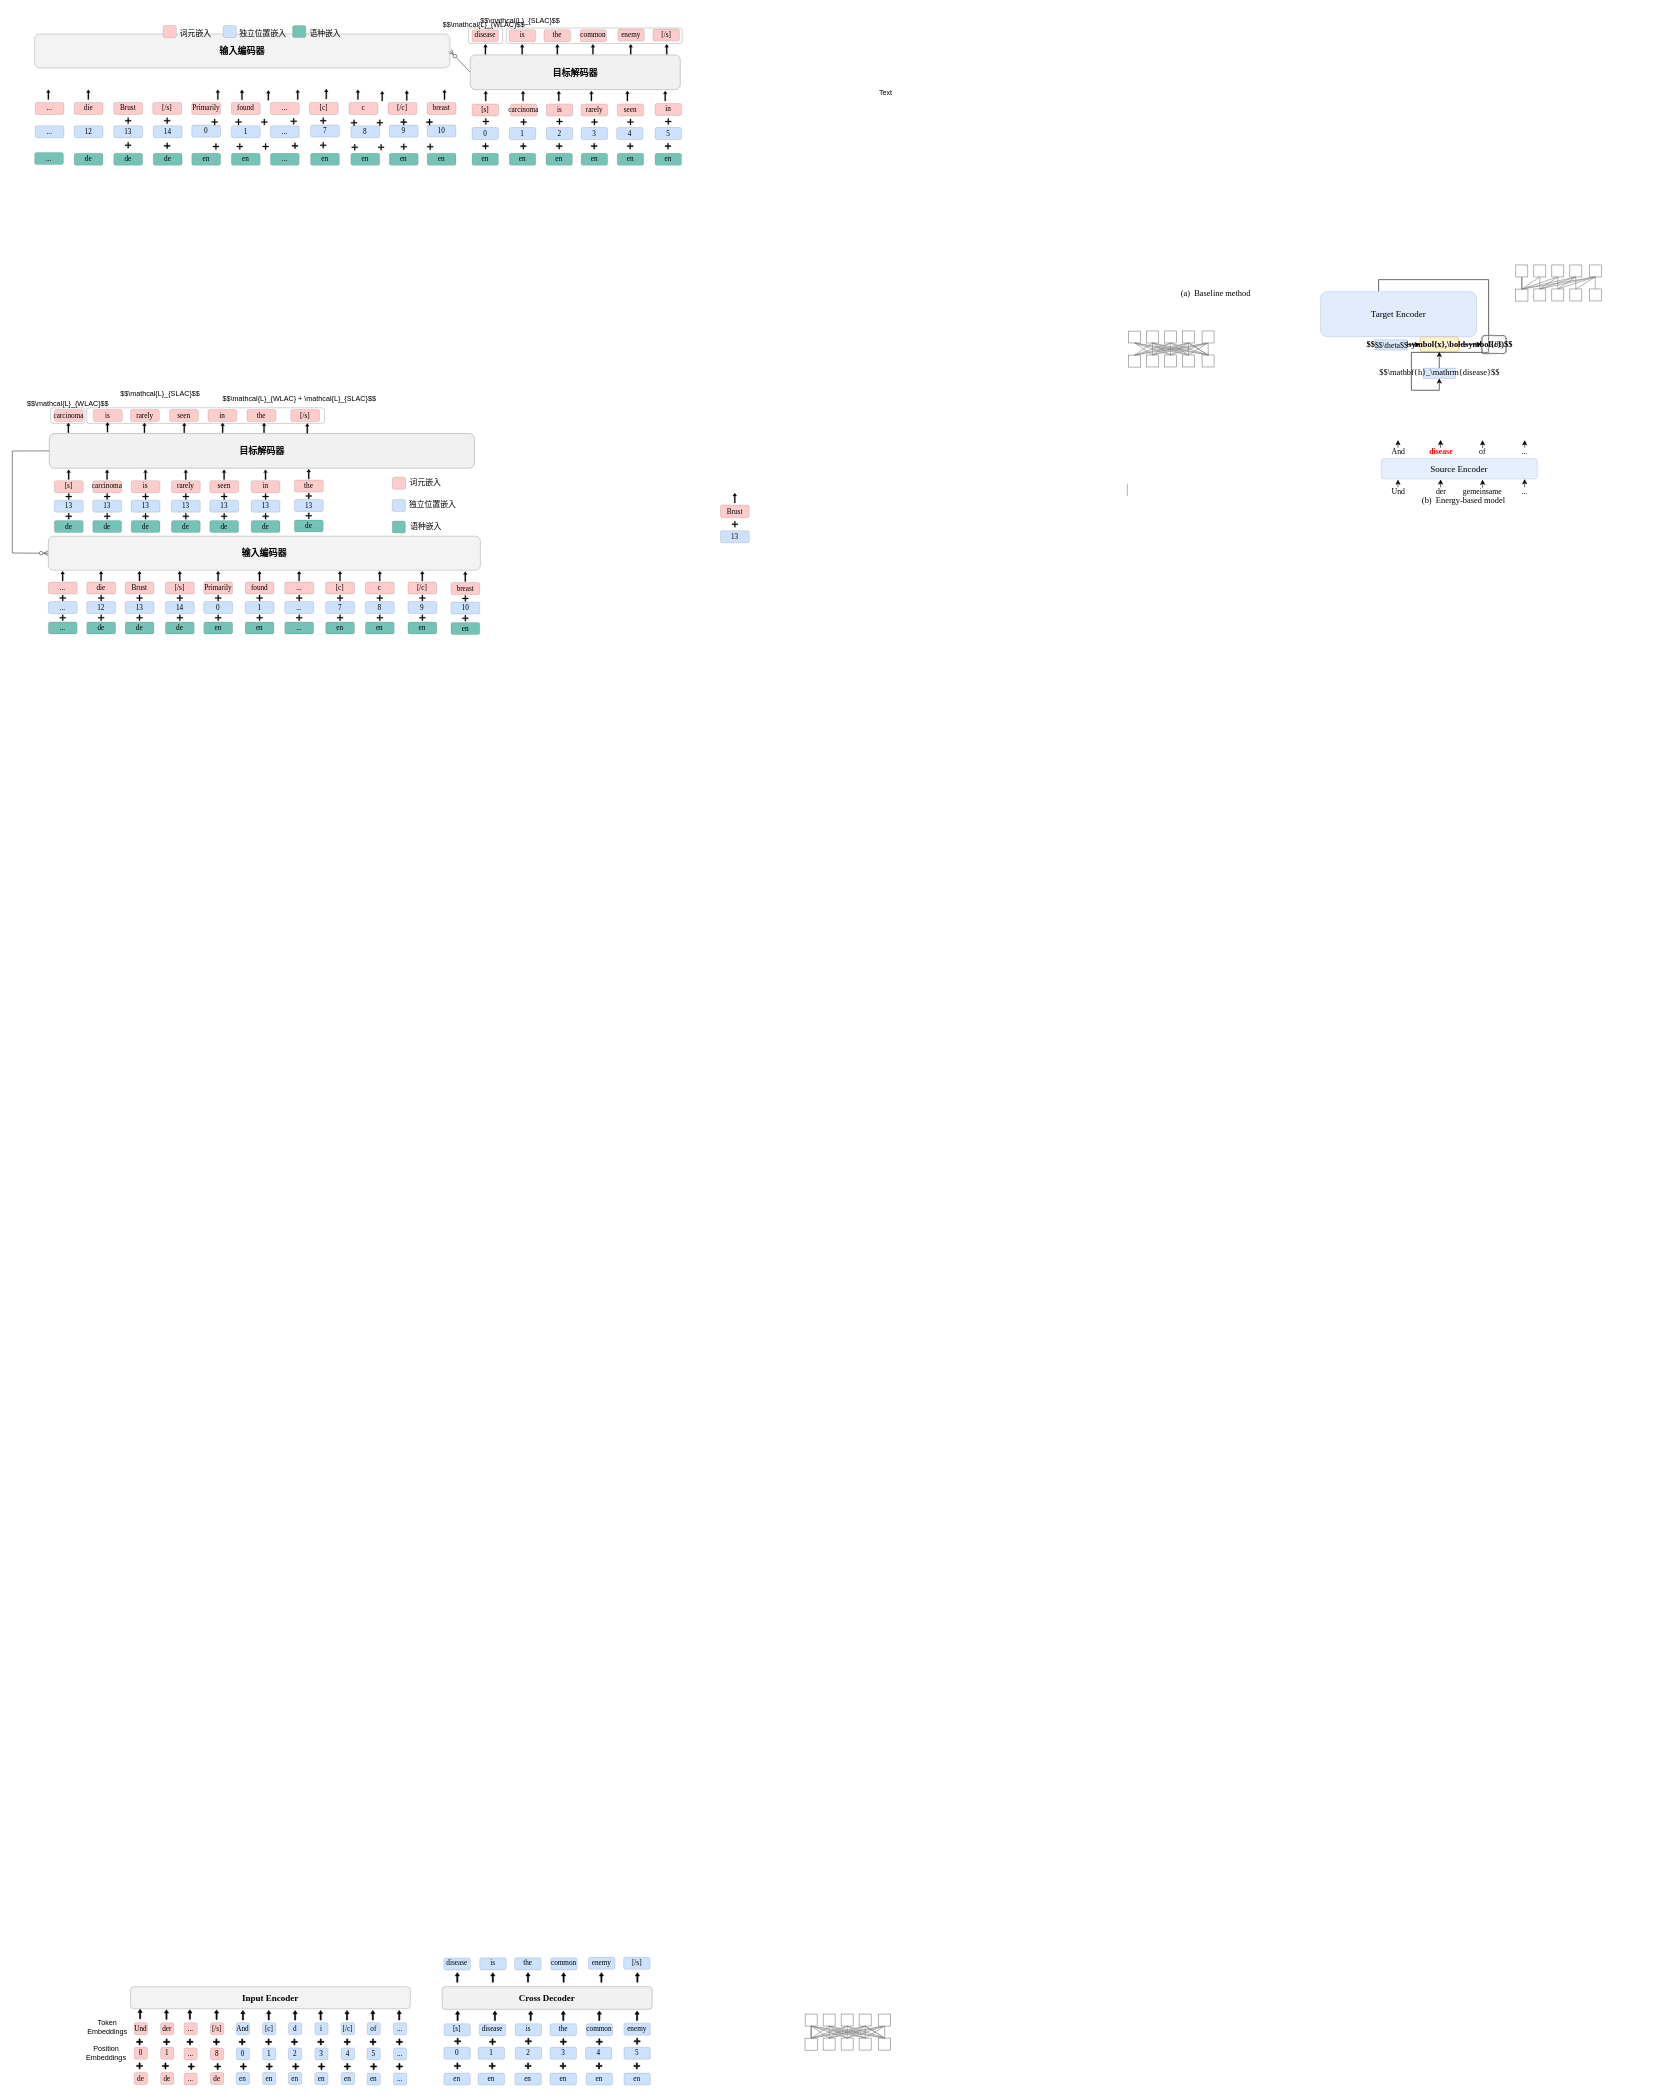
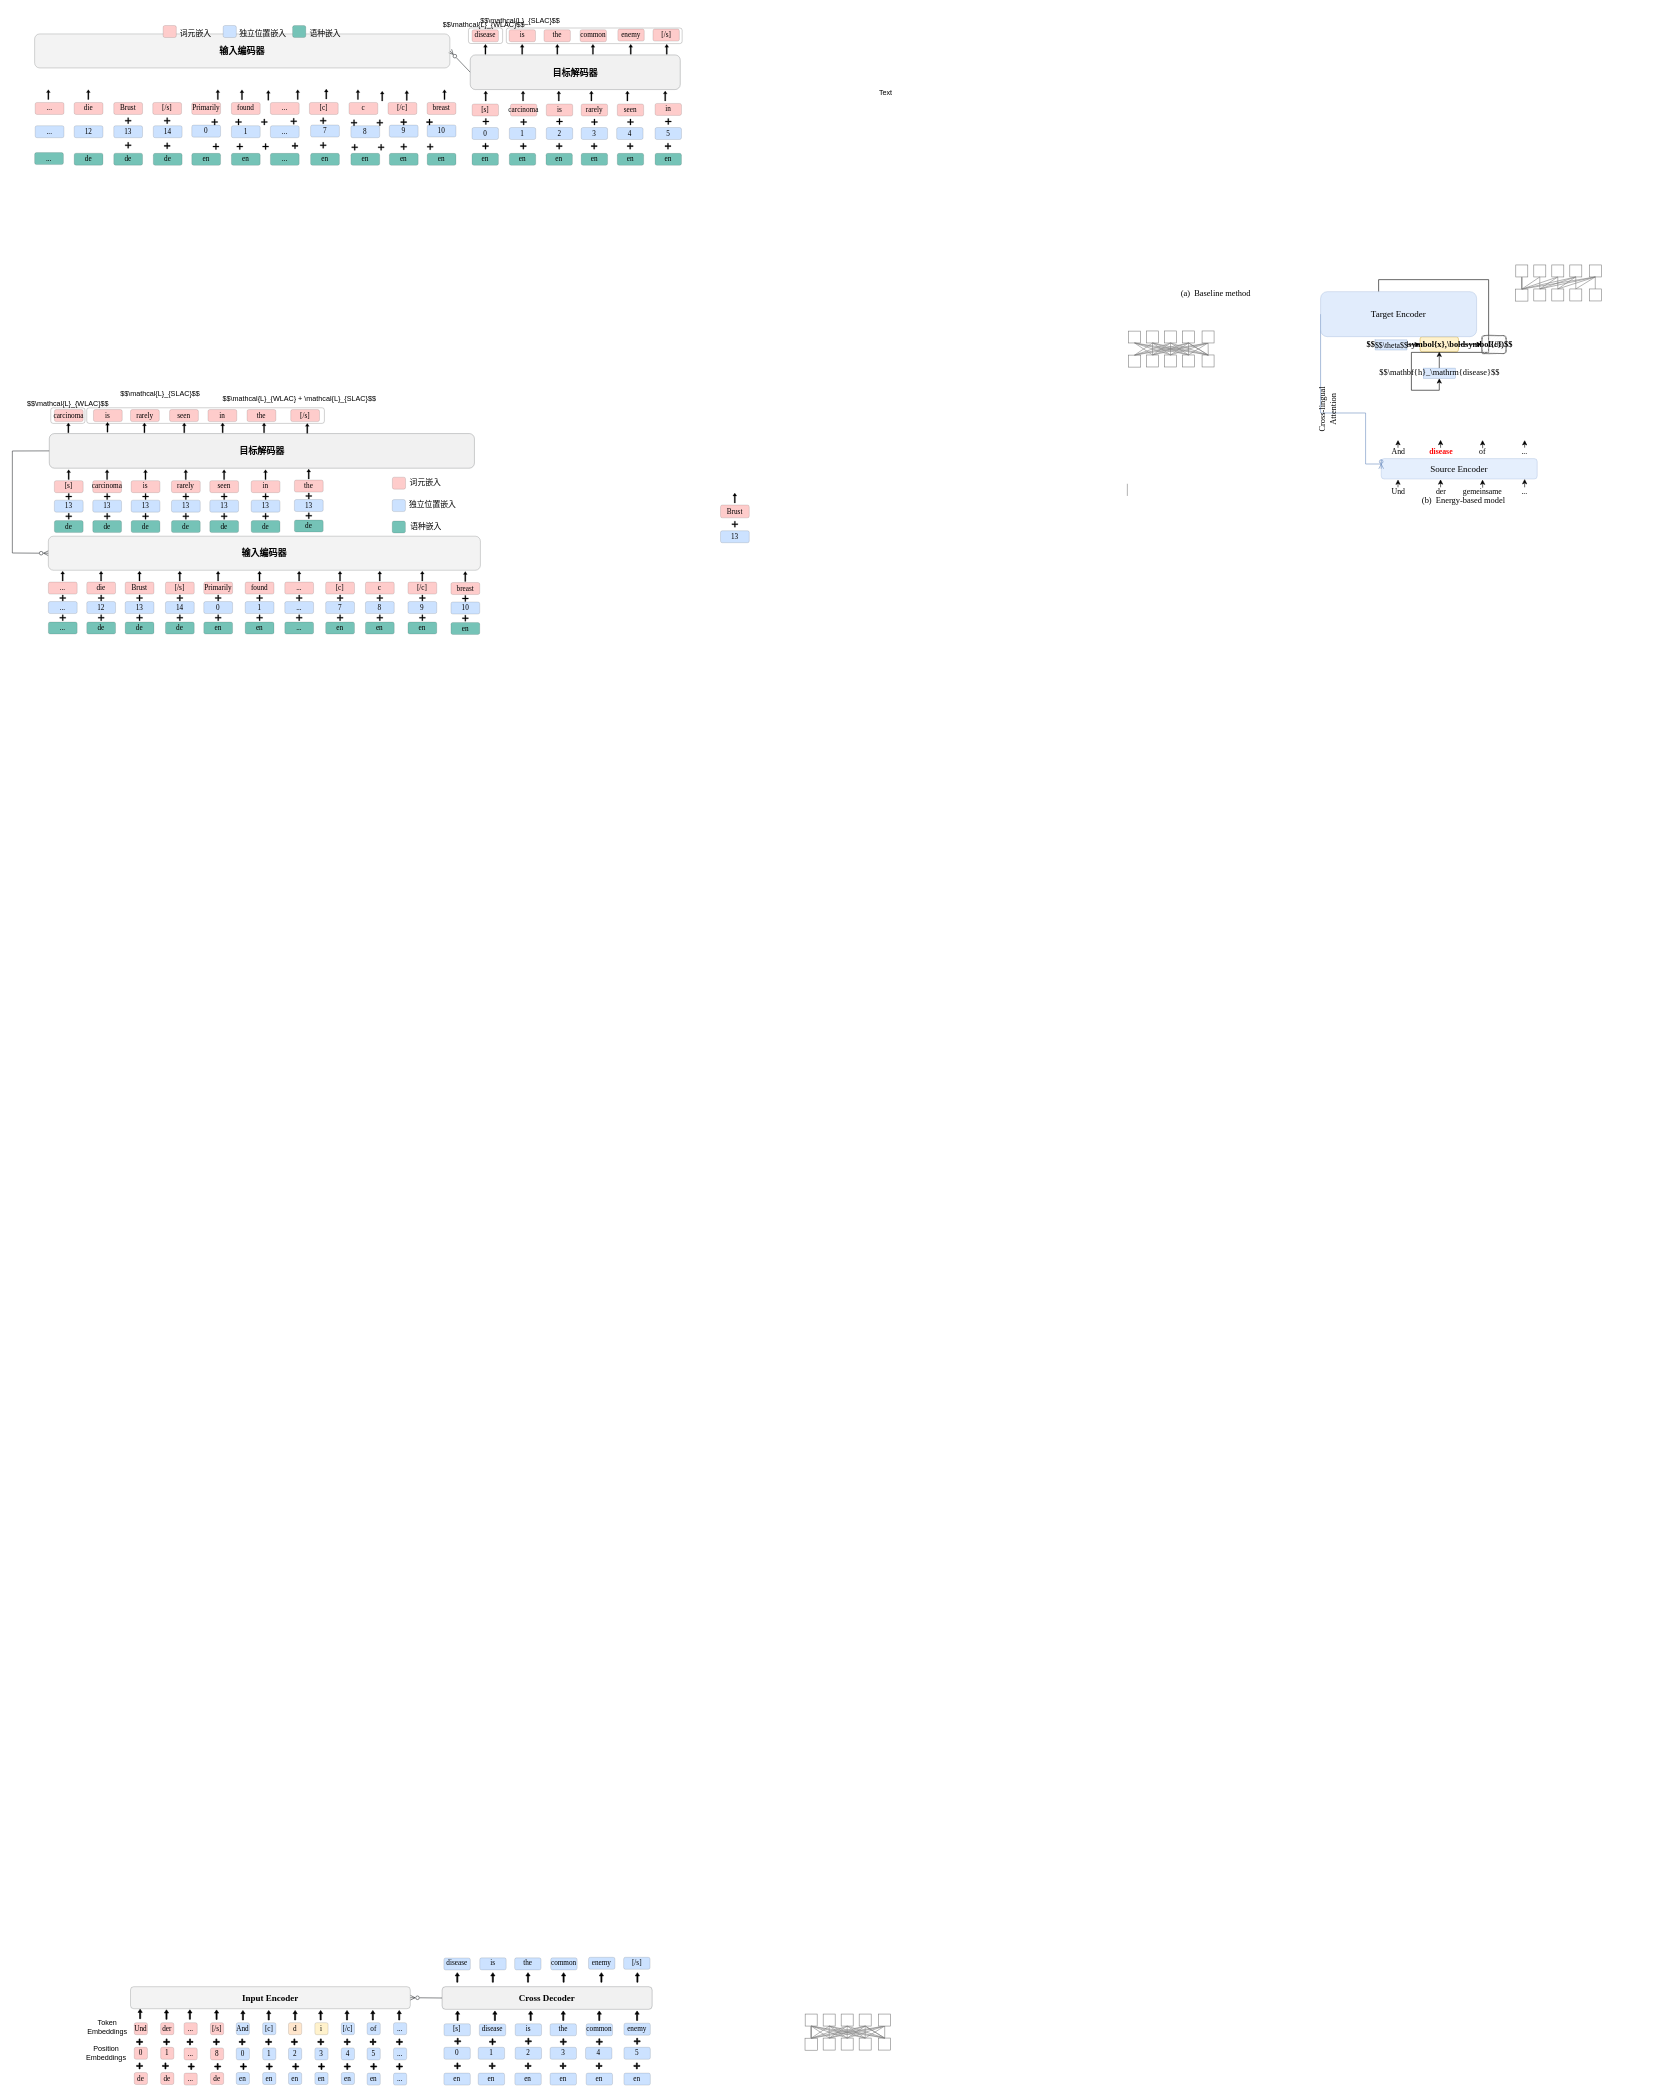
edge "Target Encoder" -> "Source Encoder": added, label "Cross-lingualAttention"
edge "Cross Decoder" -> "Input Encoder": added
node "d": fillcolor #cce2ff -> #ffe6cc
node "i": fillcolor #cce2ff -> #fff2cc
